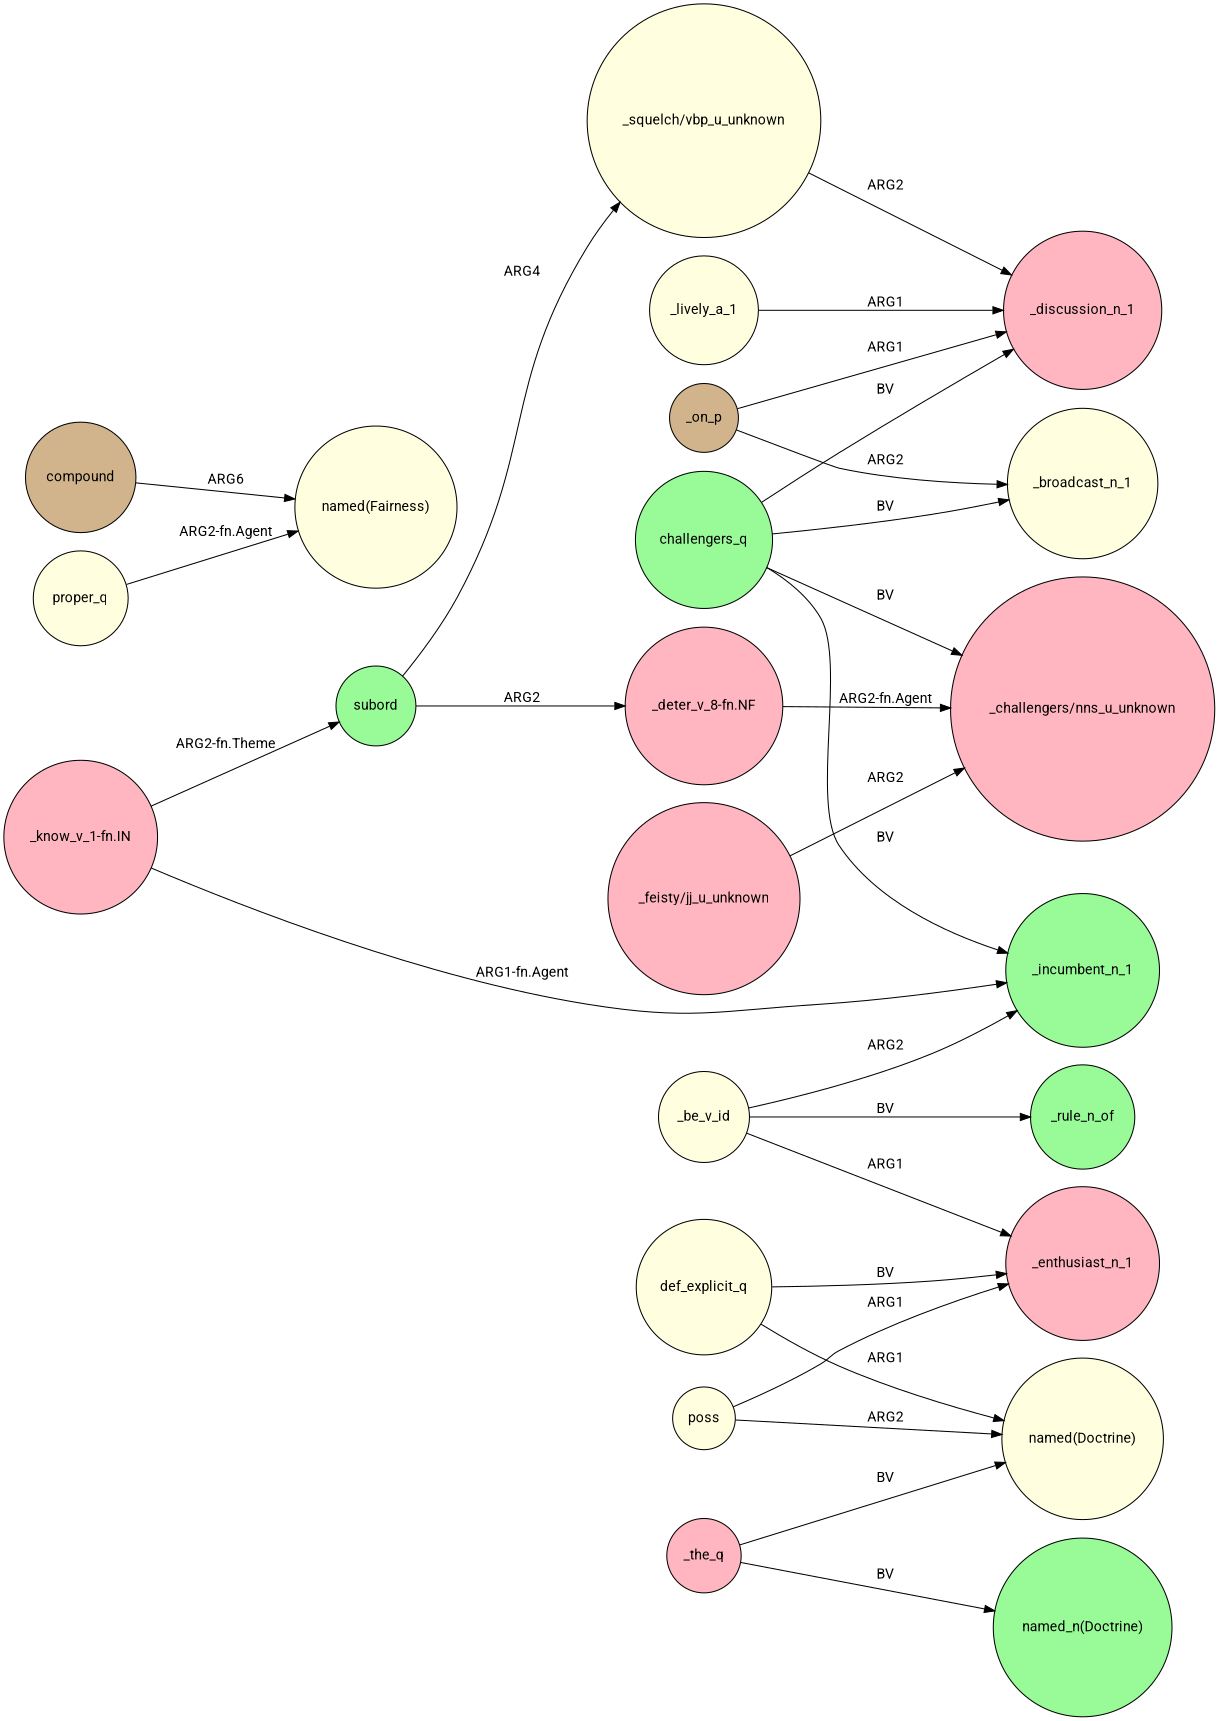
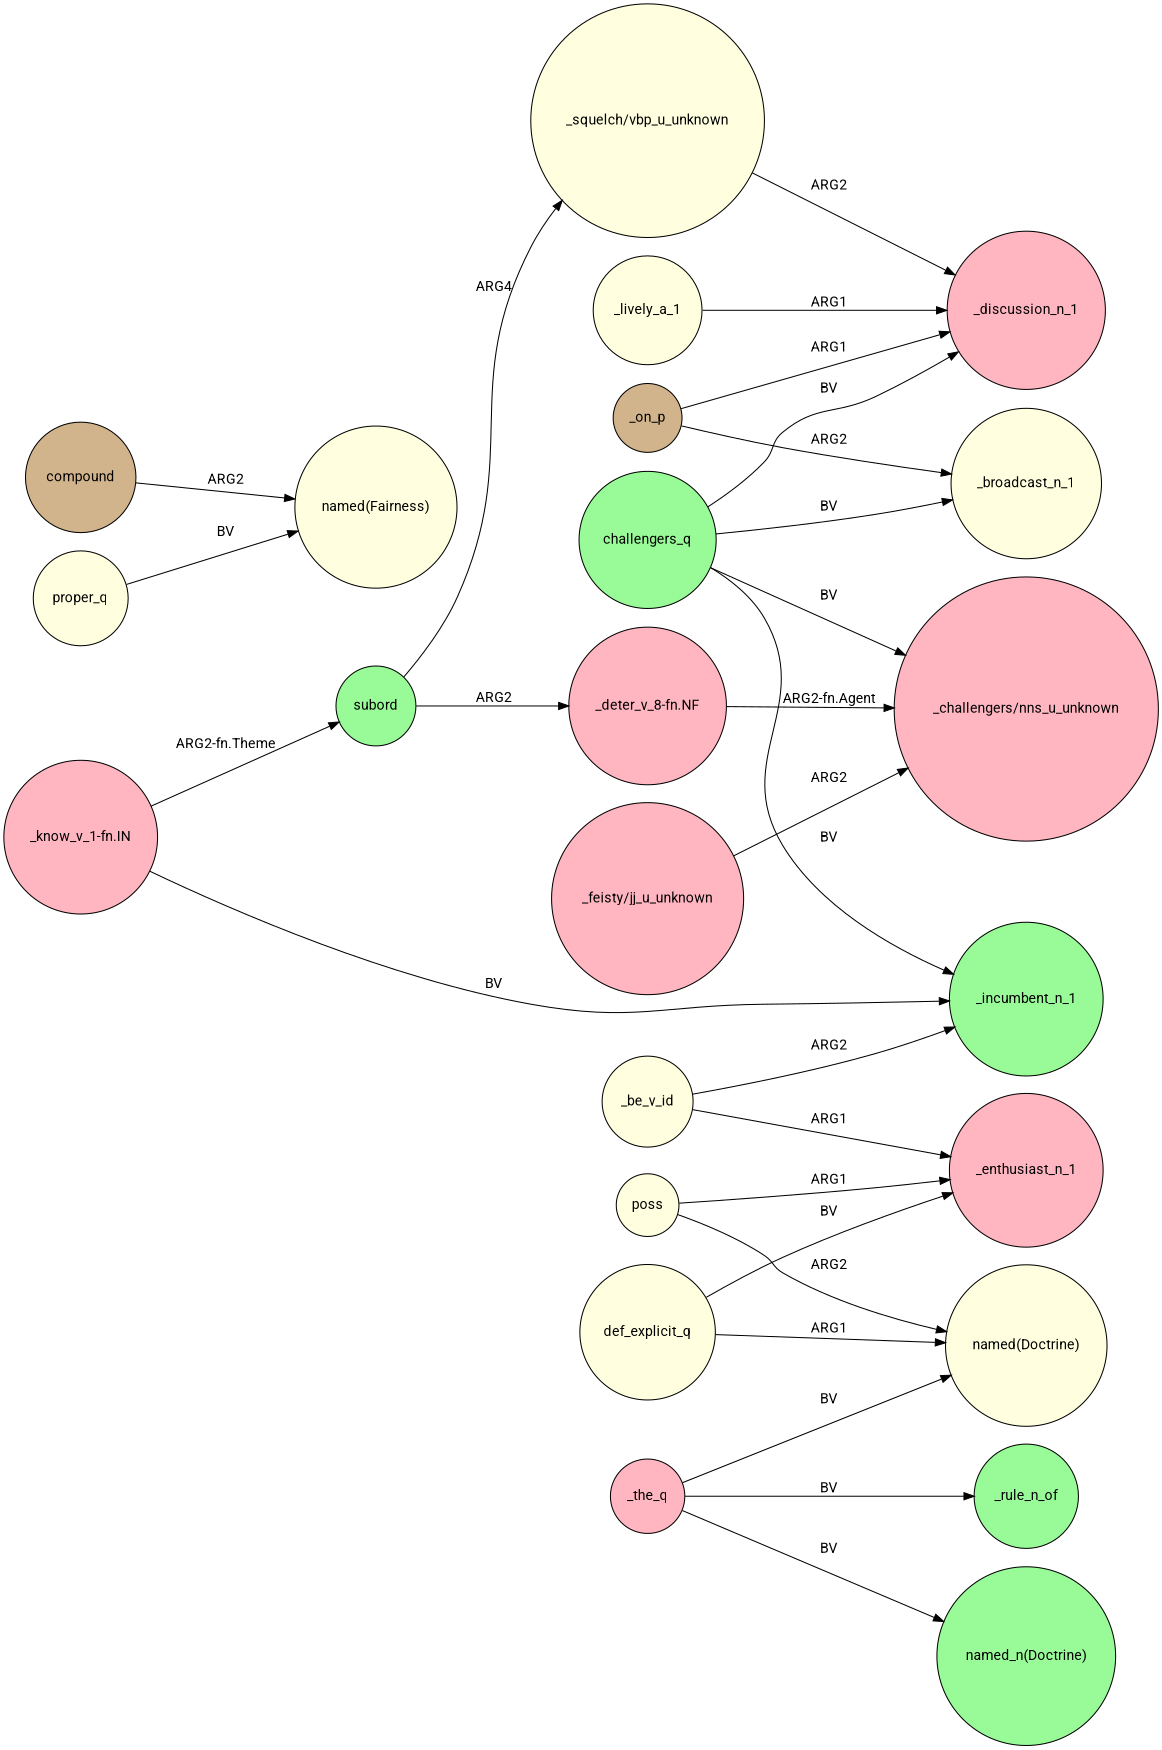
edge "compound" -> "named(Fairness)": label "ARG6" -> "ARG2"
edge "proper_q" -> "named(Fairness)": label "ARG2-fn.Agent" -> "BV"
edge "_know_v_1-fn.IN" -> "_incumbent_n_1": label "ARG1-fn.Agent" -> "BV"
edge "_be_v_id" -> "_rule_n_of": now "_the_q" -> "_rule_n_of"
